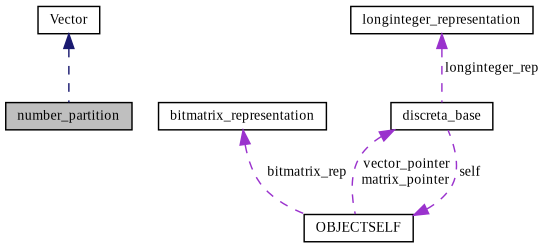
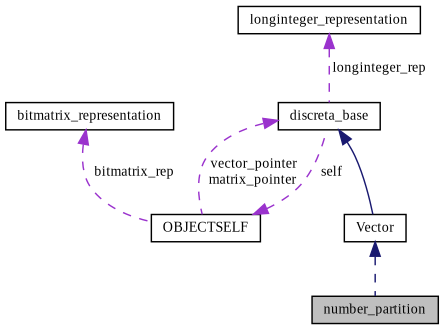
edge "Vector" -> "discreta_base": added
